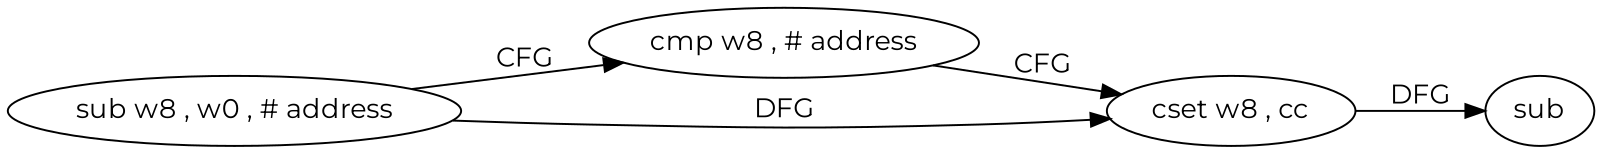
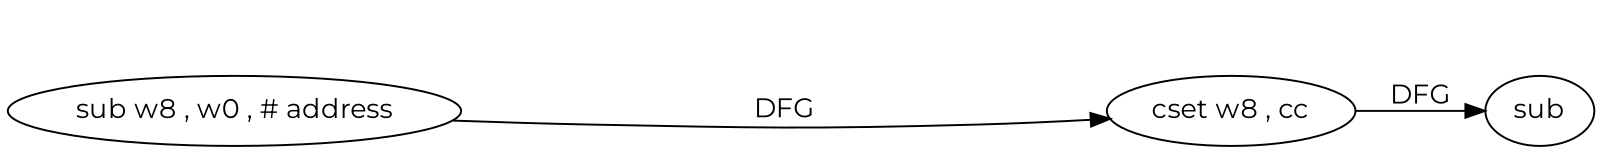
node "cmp w8 , # address": removed
